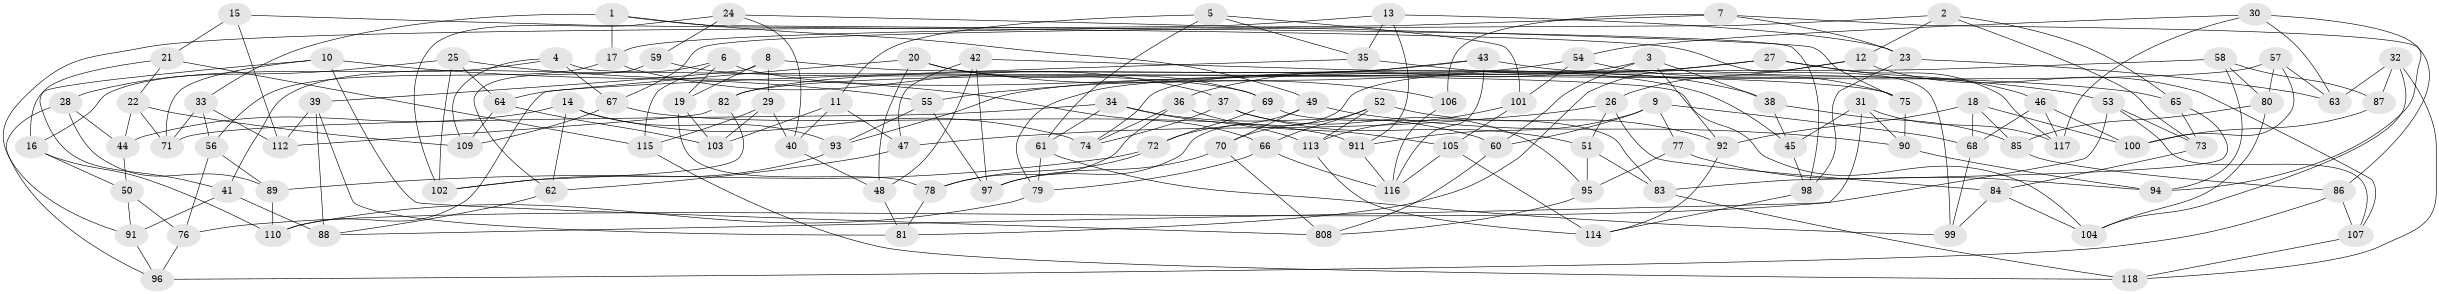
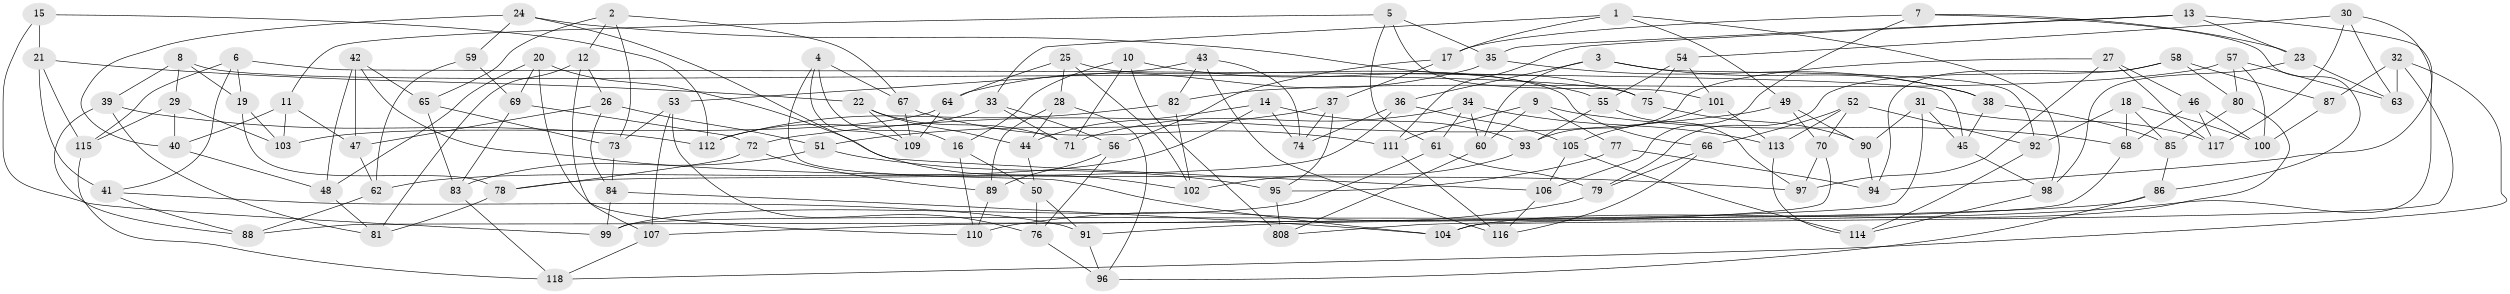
node "911": label "911" -> "111"
edge "105" -- "116": now "105" -- "106"
